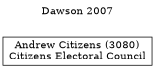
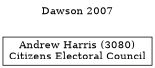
node "Andrew Citizens (3080) Citizens Electoral Council": label "Andrew Citizens (3080) Citizens Electoral Council" -> "Andrew Harris (3080) Citizens Electoral Council"
